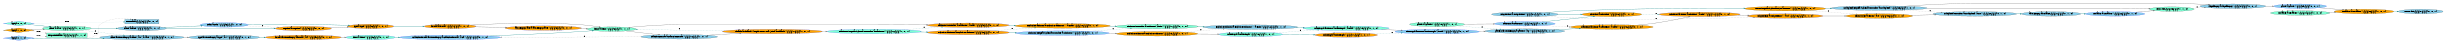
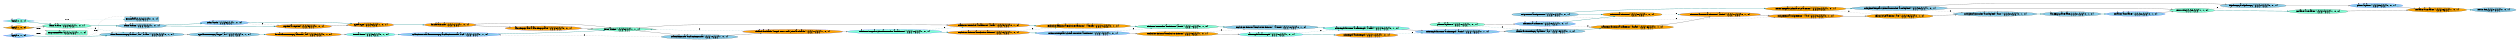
edge "return this@@@23@@@['1', '1', '0']" -> "serializer(a.serializer())@@@24@@@['1', '0', '0']": added
node "items(a.items())@@@9@@@['1', '1', '1']": shape ellipse -> diamond
